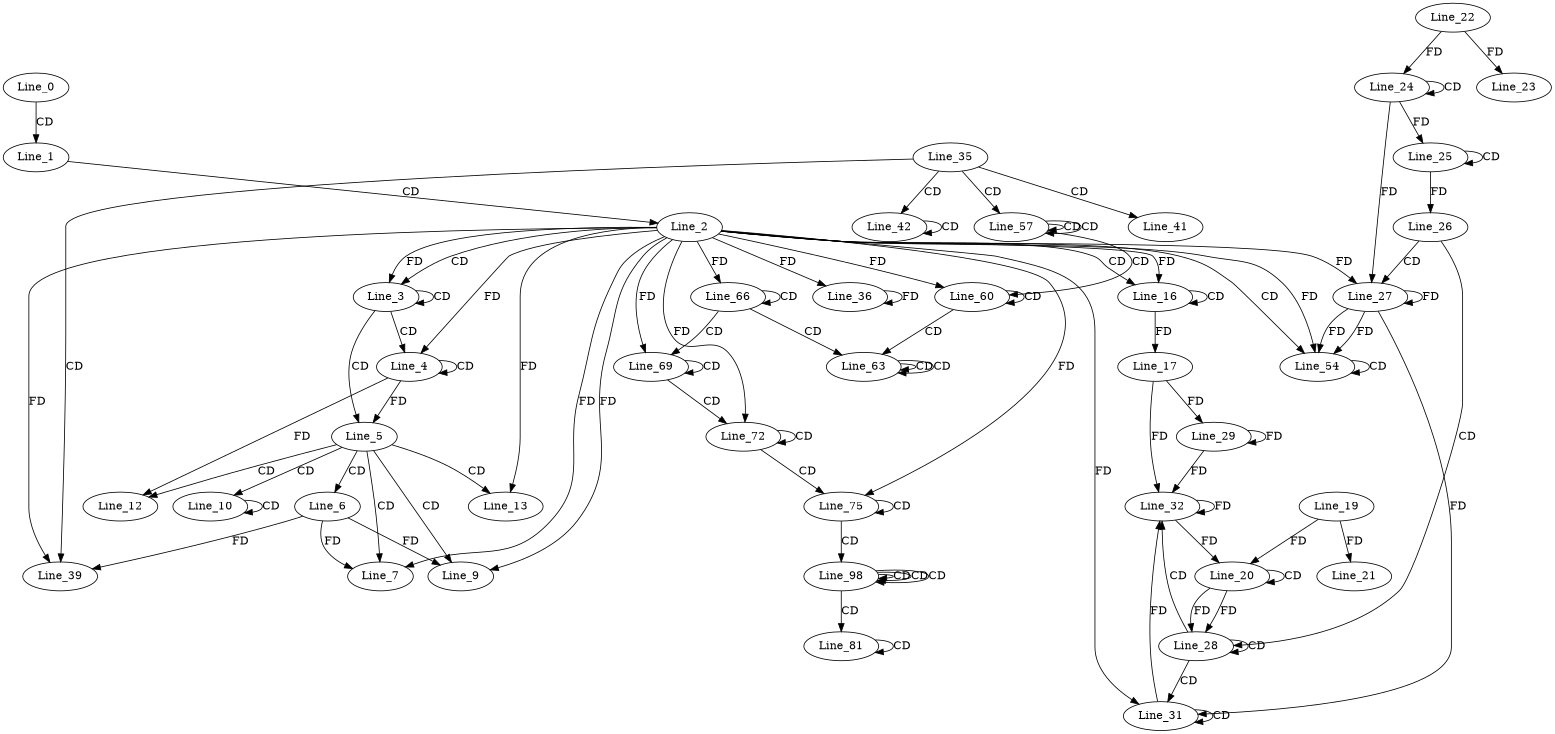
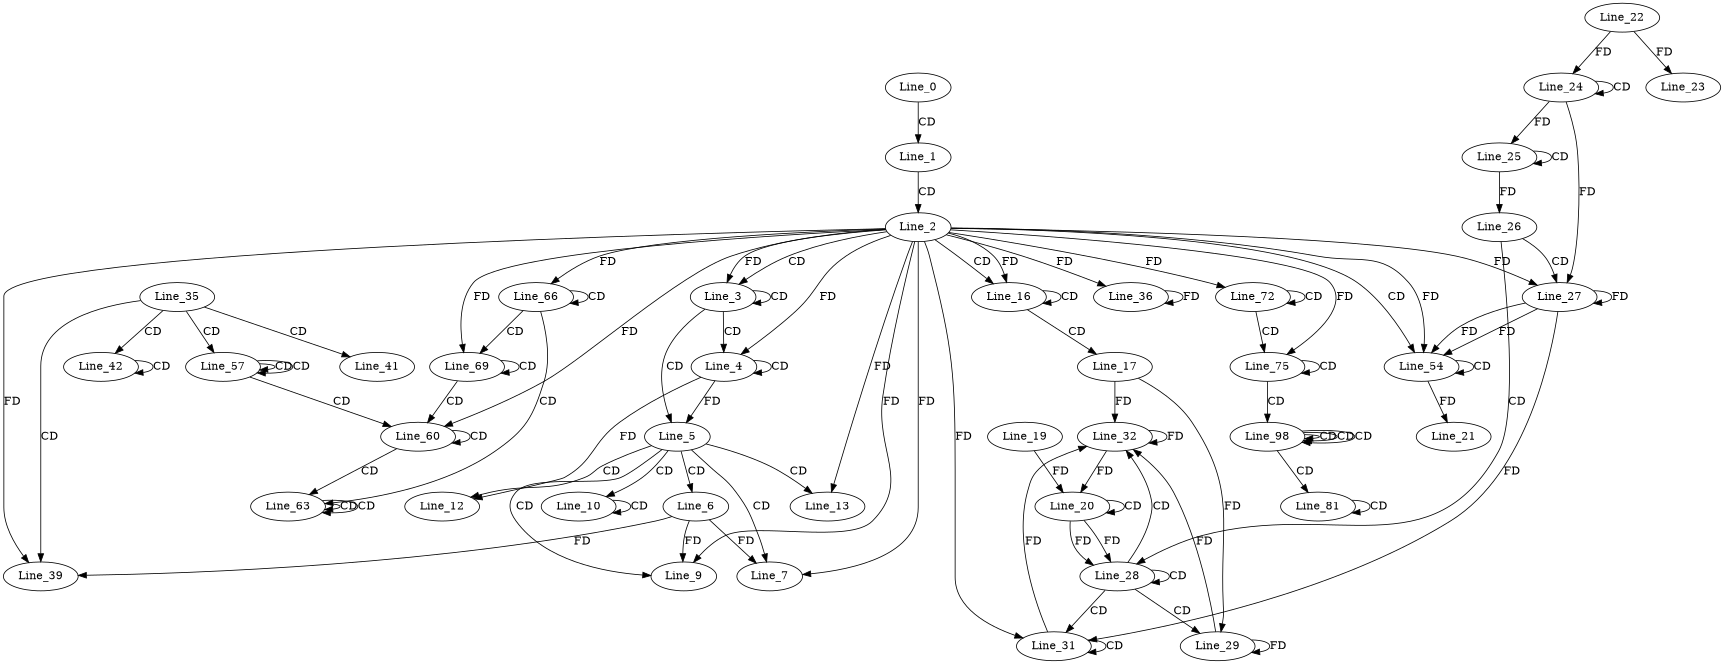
edge "Line_16" -> "Line_17": label "FD" -> "CD"
edge "Line_69" -> "Line_72": now "Line_69" -> "Line_60"
edge "Line_19" -> "Line_21": now "Line_54" -> "Line_21"
edge "Line_28" -> "Line_29": added, label "CD"
